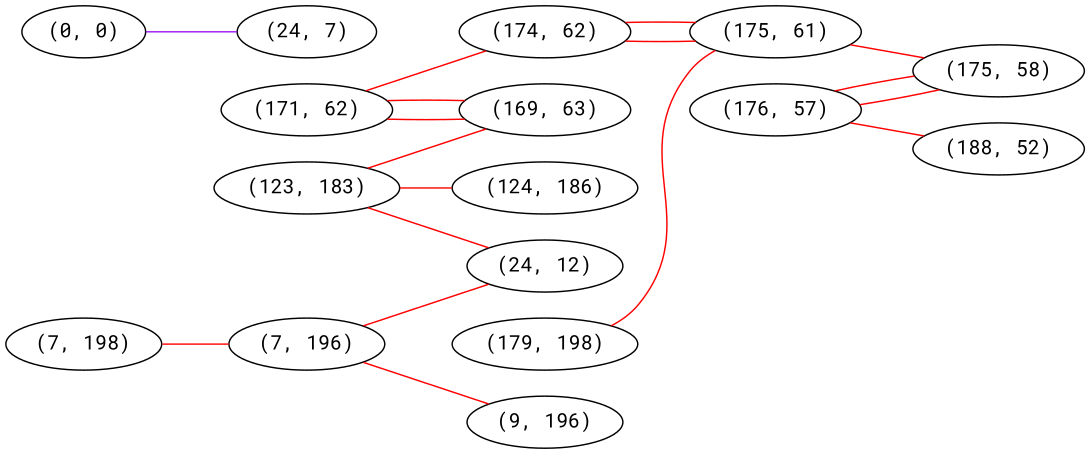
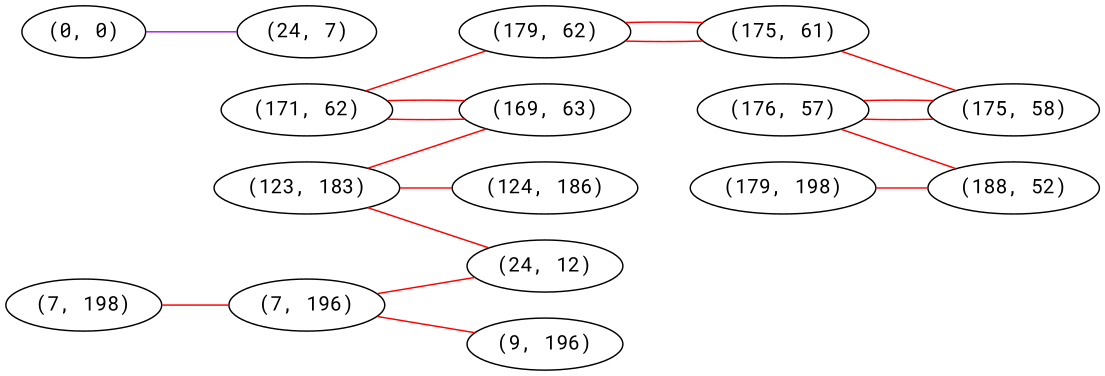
node "(174, 62)": label "(174, 62)" -> "(179, 62)"
edge "(175, 61)" -- "(179, 198)": now "(188, 52)" -- "(179, 198)"
